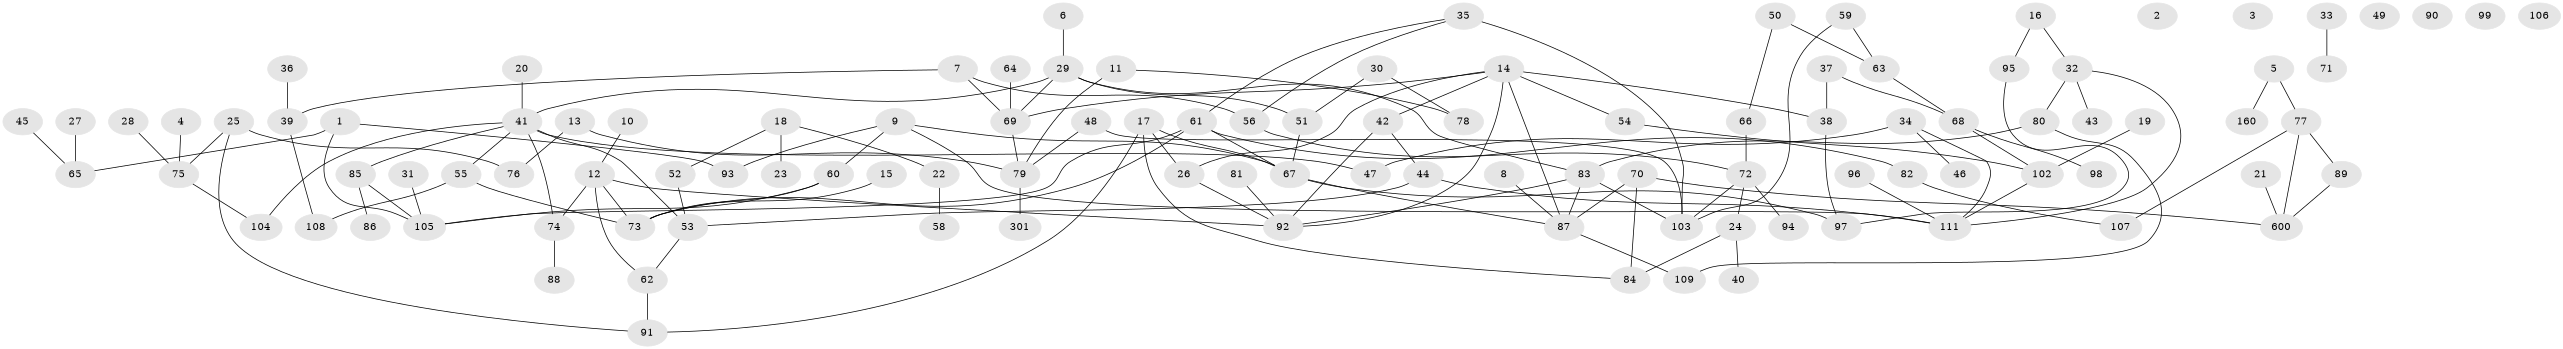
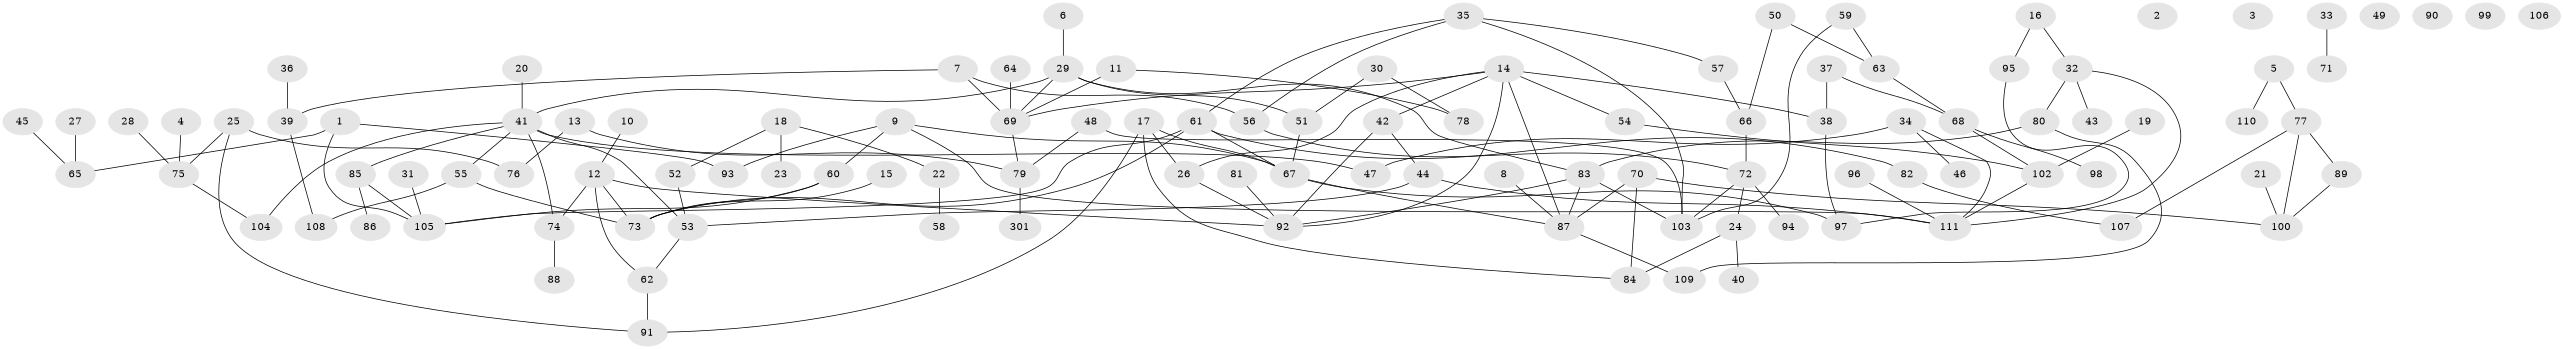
node "57": added
edge "11" -- "79": now "11" -- "69"
node "160": label "160" -> "110"
node "600": label "600" -> "100"
